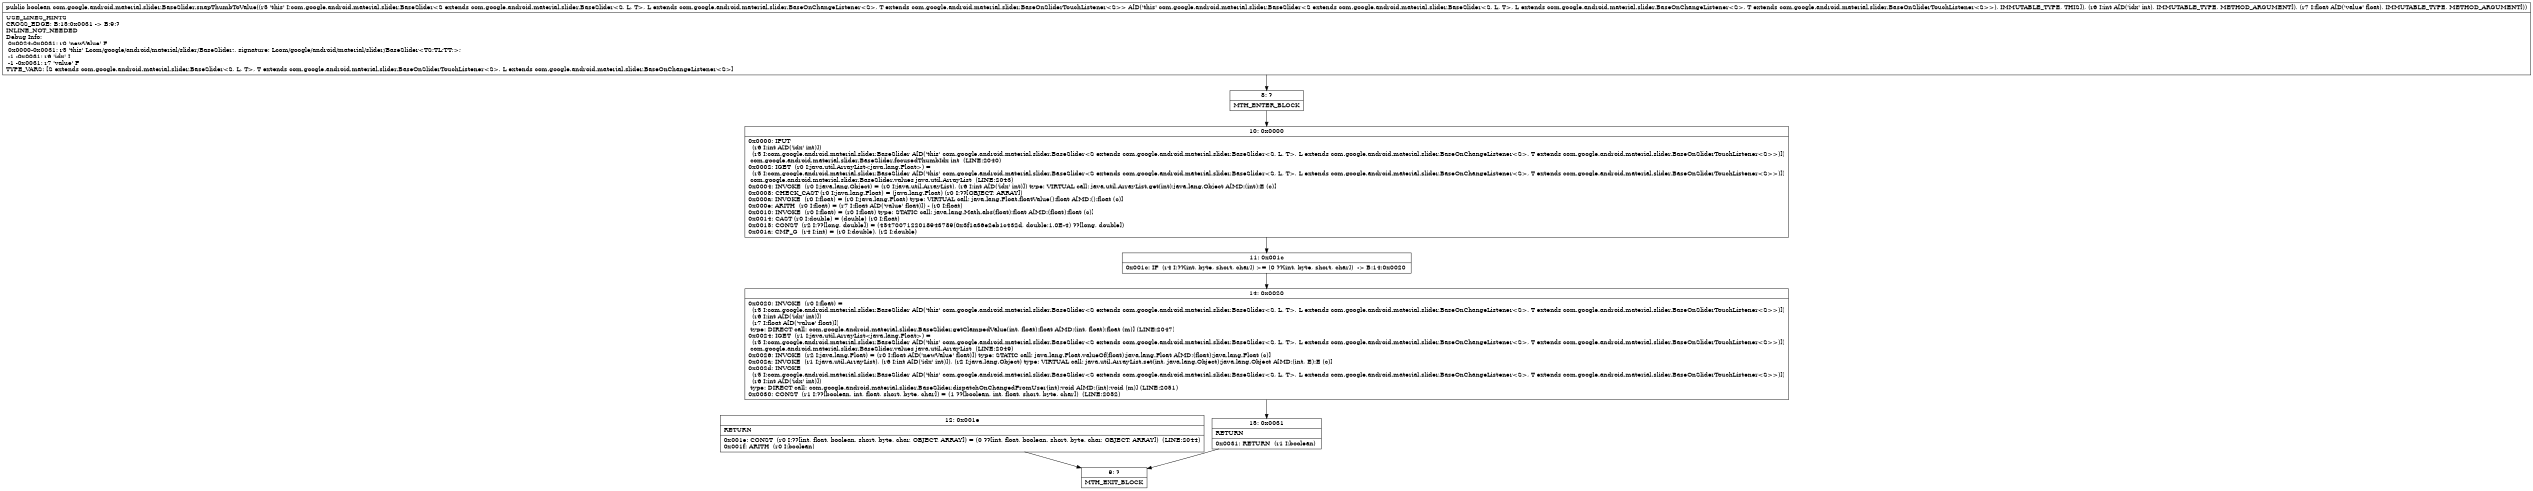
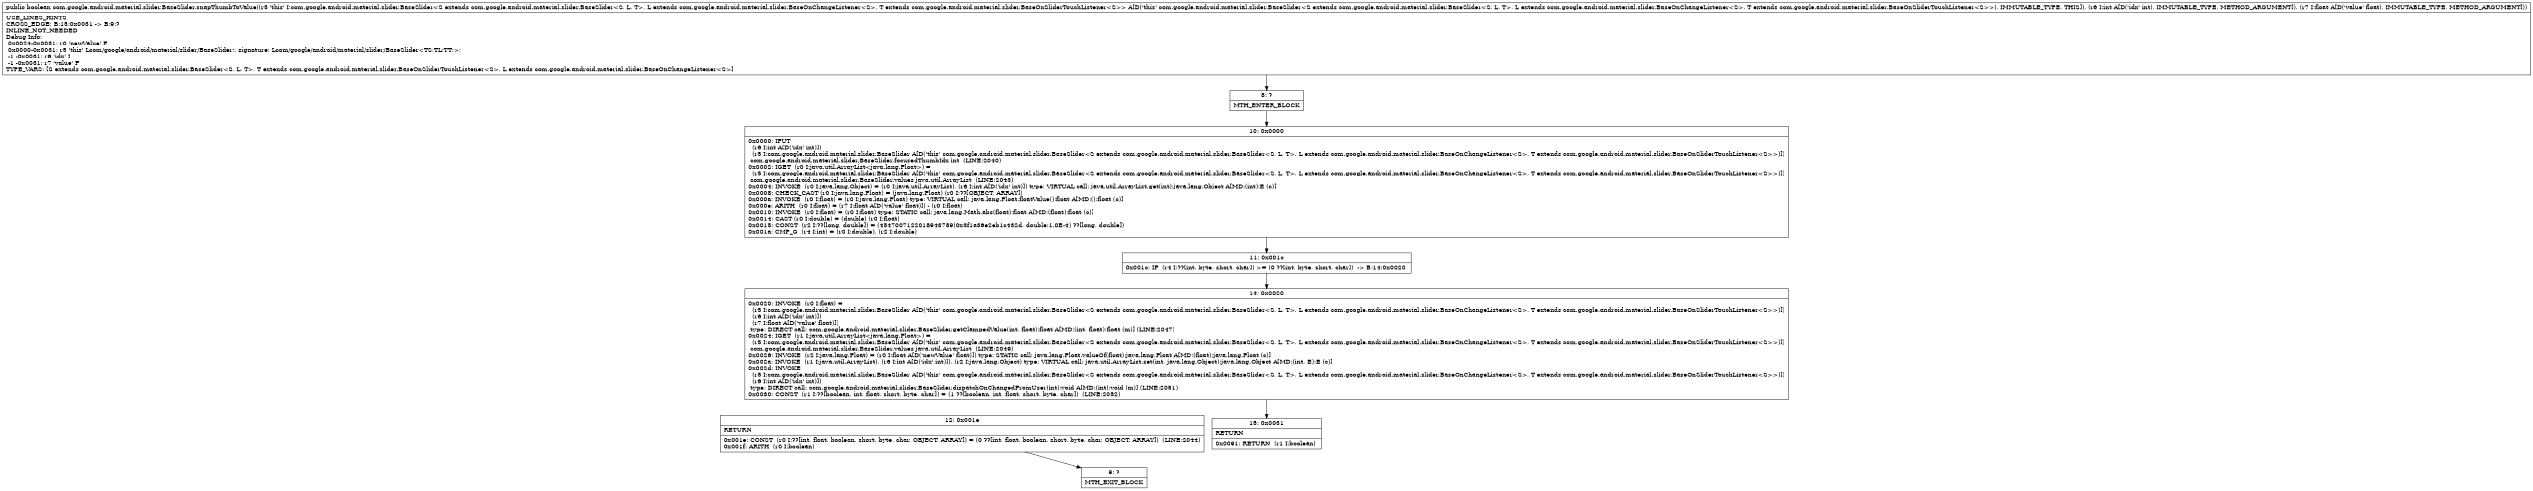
node "15: 0x0031": text "0x0031: RETURN  (r1 I:boolean)" -> "0x0091: RETURN  (r1 I:boolean)"
edge "15: 0x0031" -> "9: ?": removed
